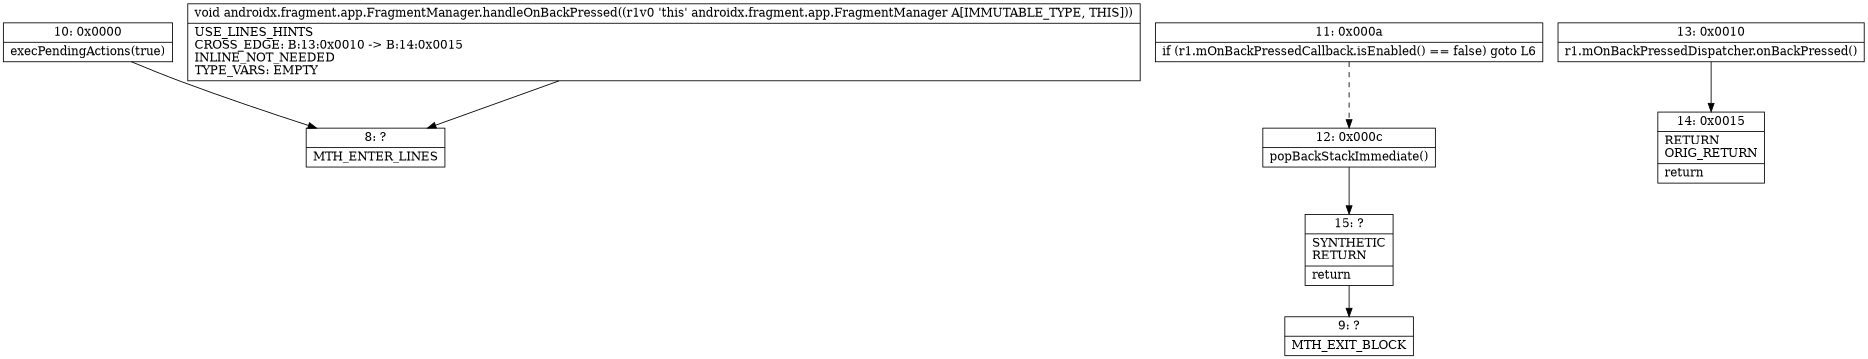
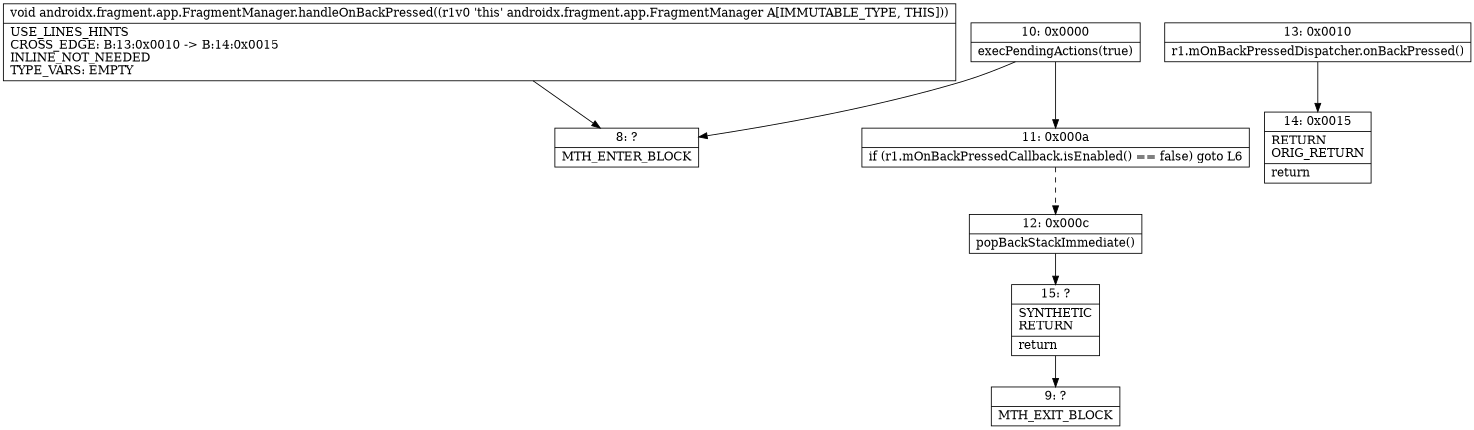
edge "10: 0x0000" -> "11: 0x000a": added
node "8: ?": text "MTH_ENTER_LINES" -> "MTH_ENTER_BLOCK"
